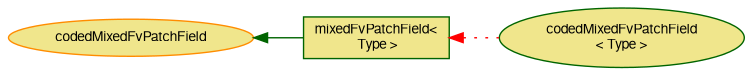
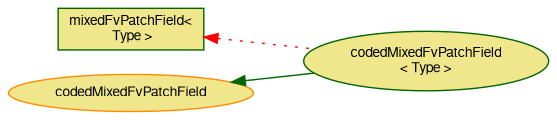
edge "mixedFvPatchField< Type >" -> "codedMixedFvPatchField": now "codedMixedFvPatchField < Type >" -> "codedMixedFvPatchField"
